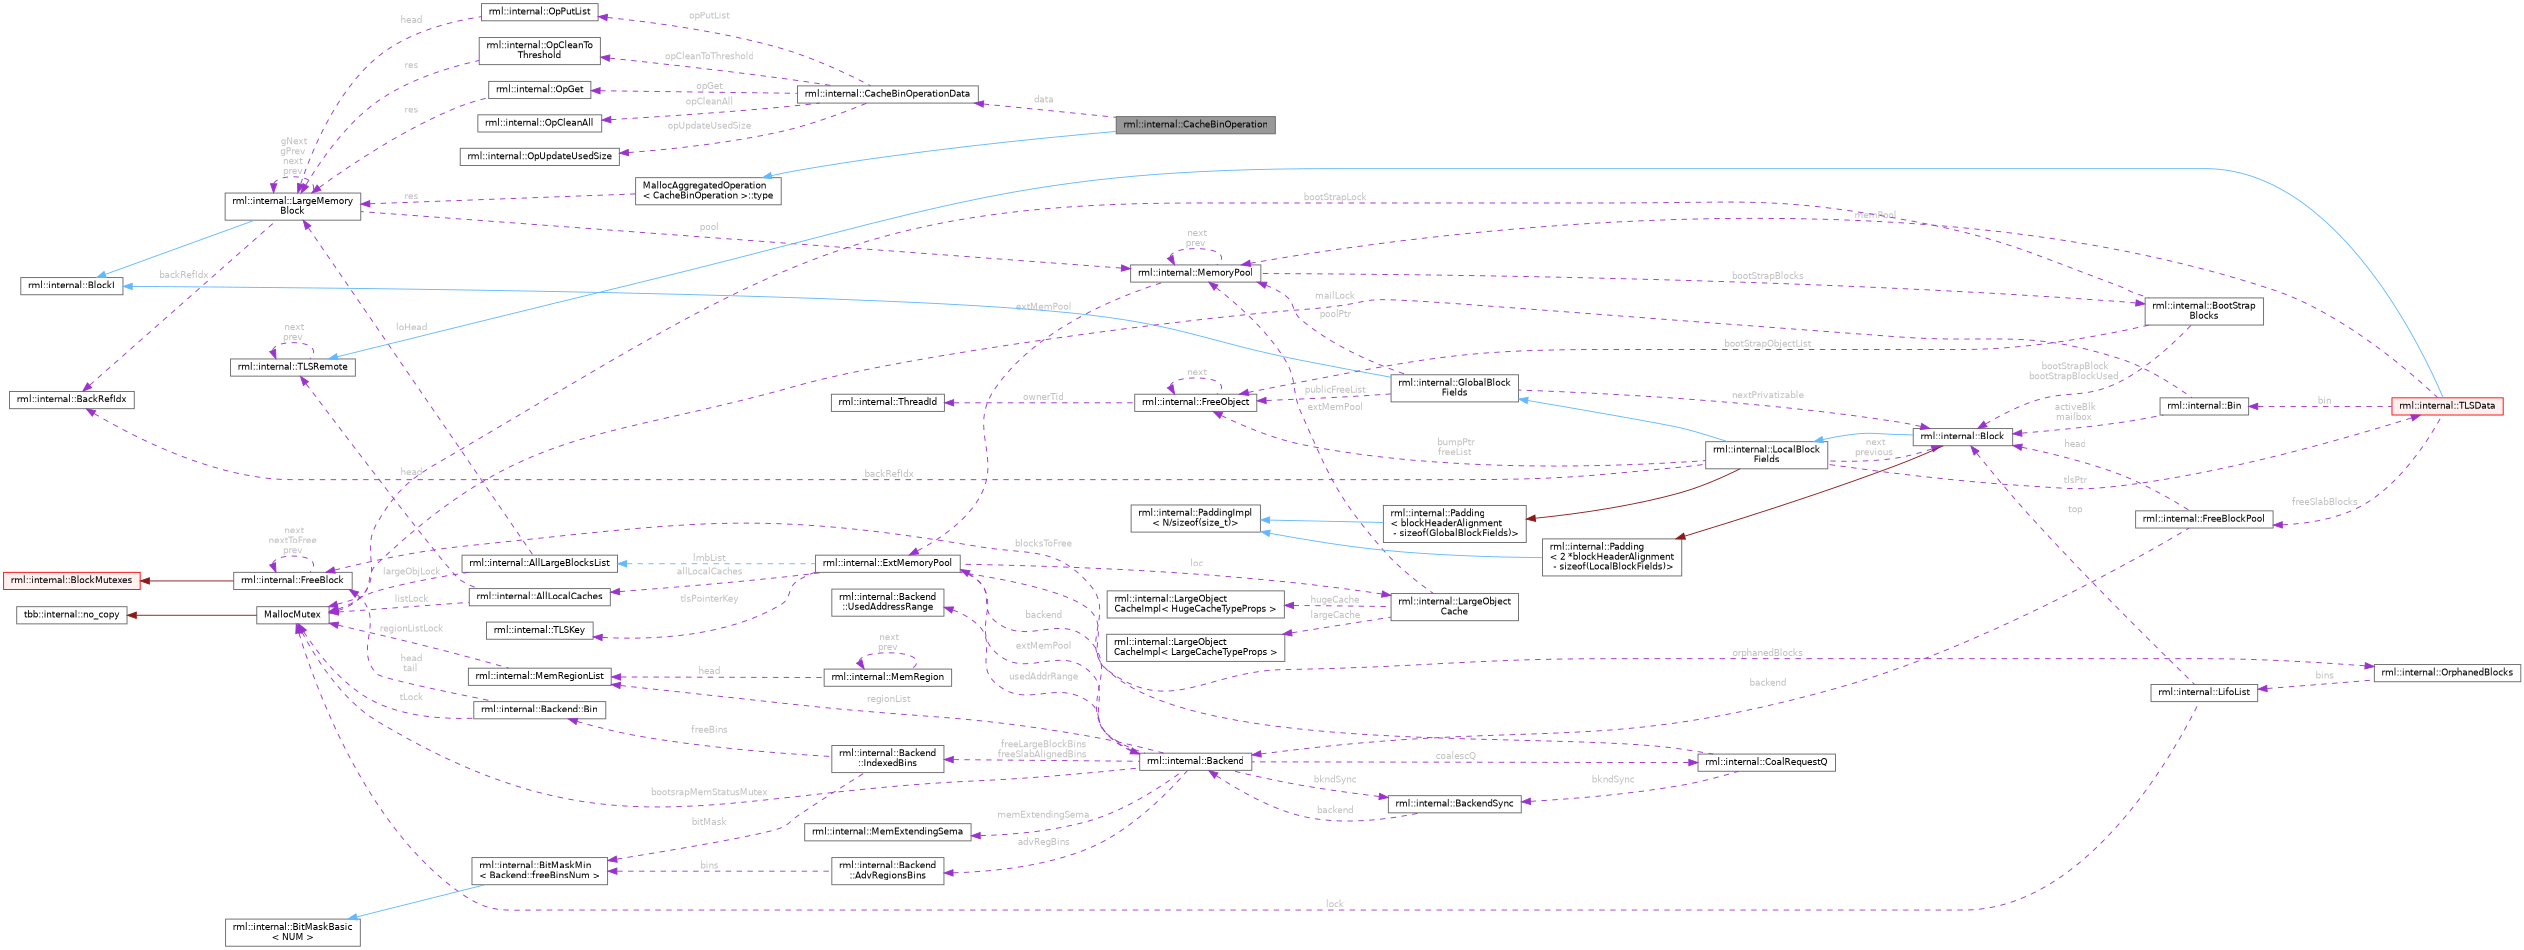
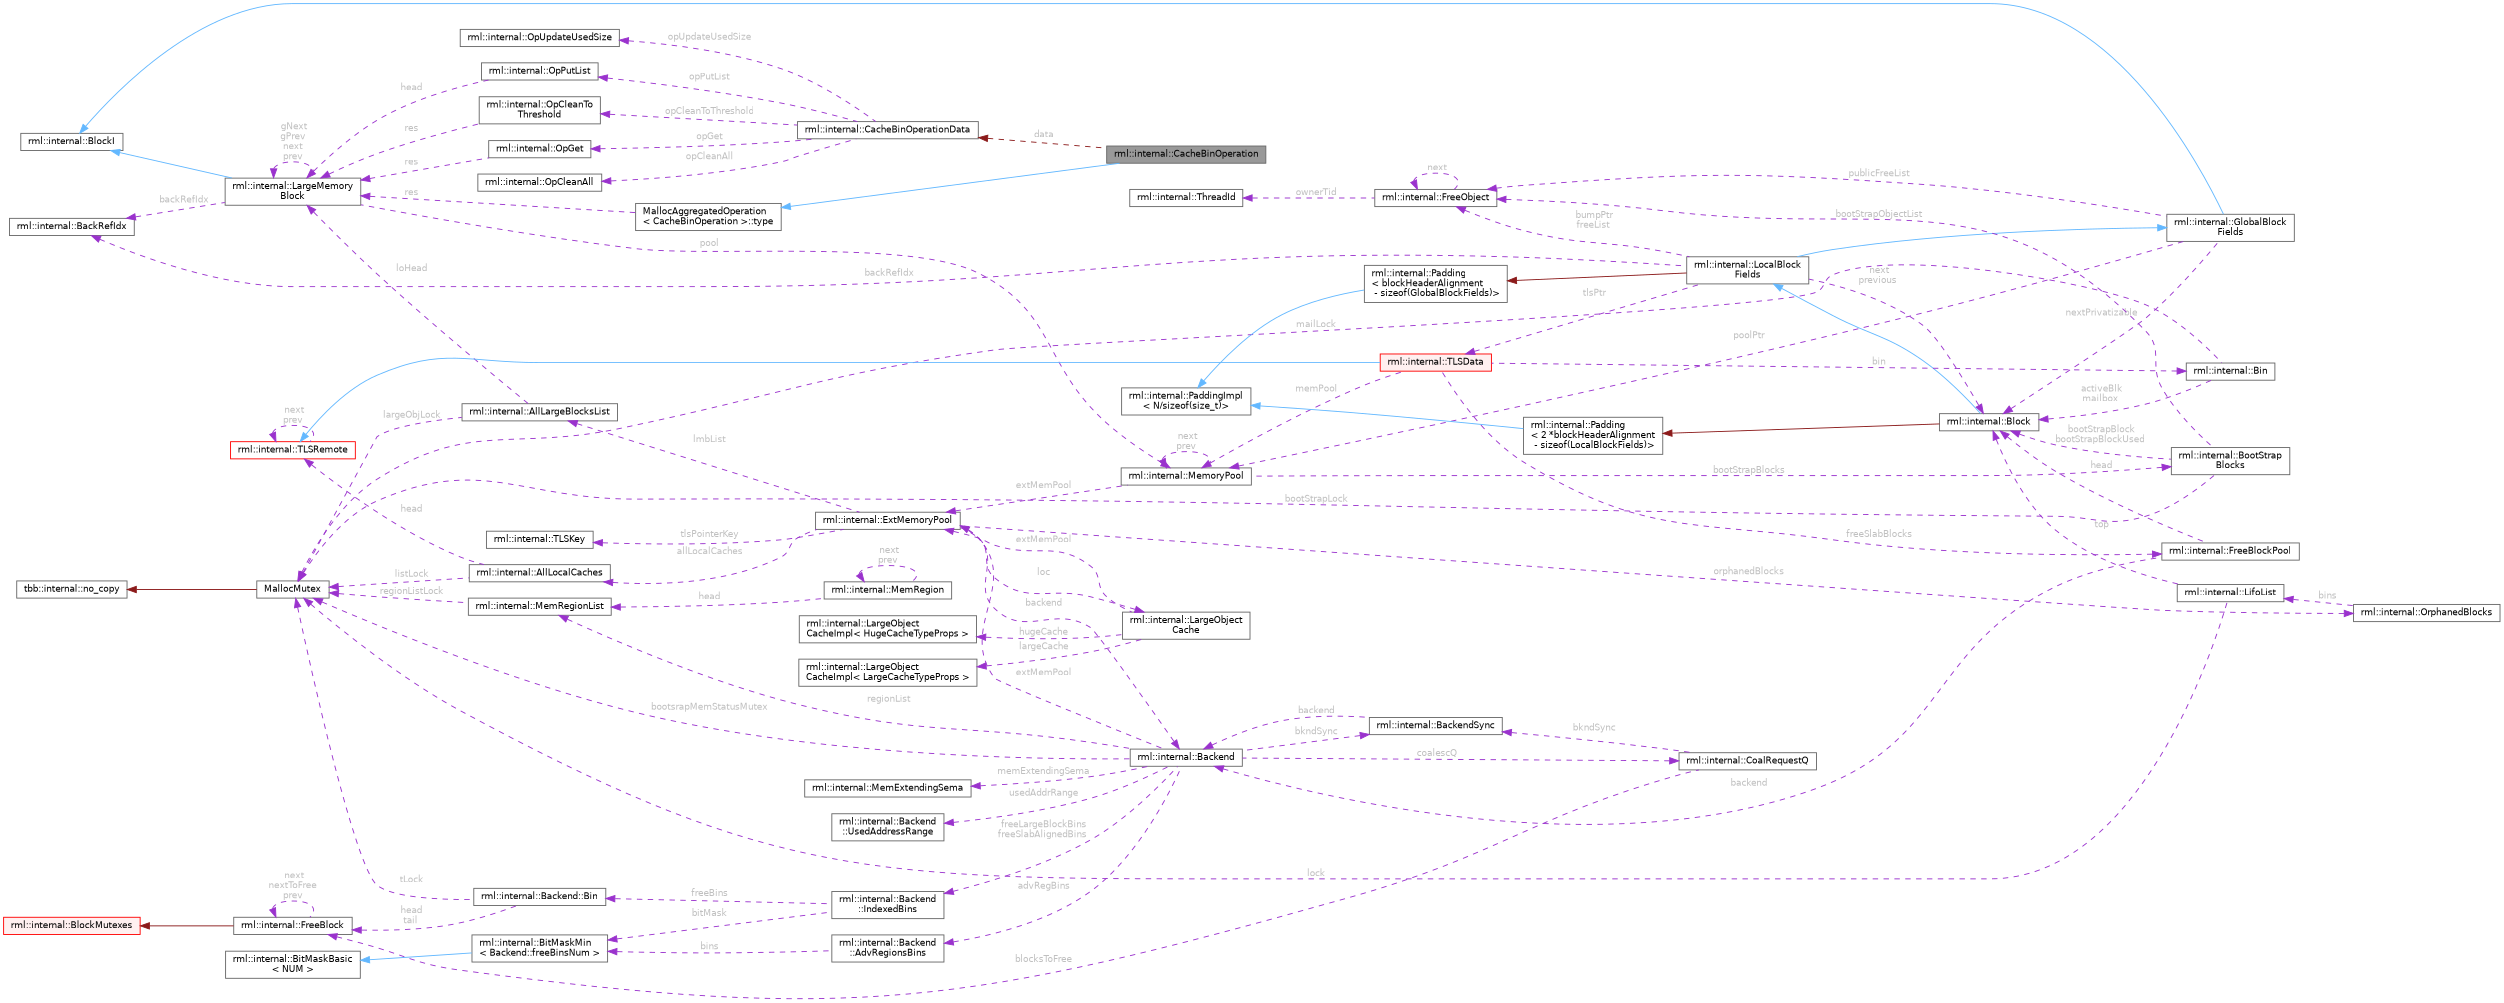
edge "rml::internal::CacheBinOperation" -> "rml::internal::CacheBinOperationData": color darkorchid3 -> firebrick4
node "rml::internal::TLSRemote": color gray40 -> red
edge "rml::internal::LargeObject Cache" -> "rml::internal::MemoryPool": now "rml::internal::LargeObject Cache" -> "rml::internal::ExtMemoryPool"
edge "rml::internal::ExtMemoryPool" -> "rml::internal::AllLargeBlocksList": color steelblue1 -> darkorchid3
